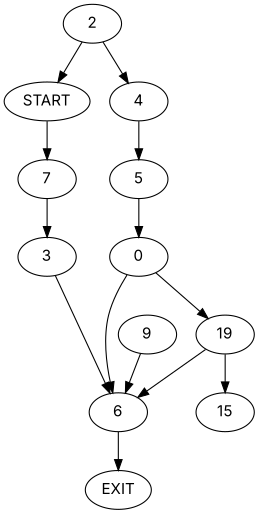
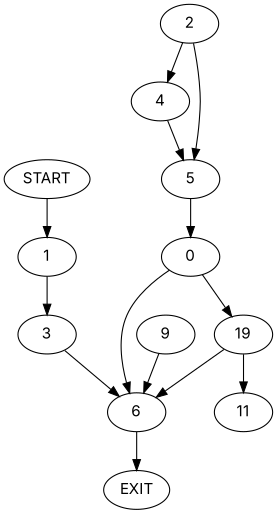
edge "2" -> "START": now "2" -> "5"
node "7": label "7" -> "1"
node "15": label "15" -> "11"
